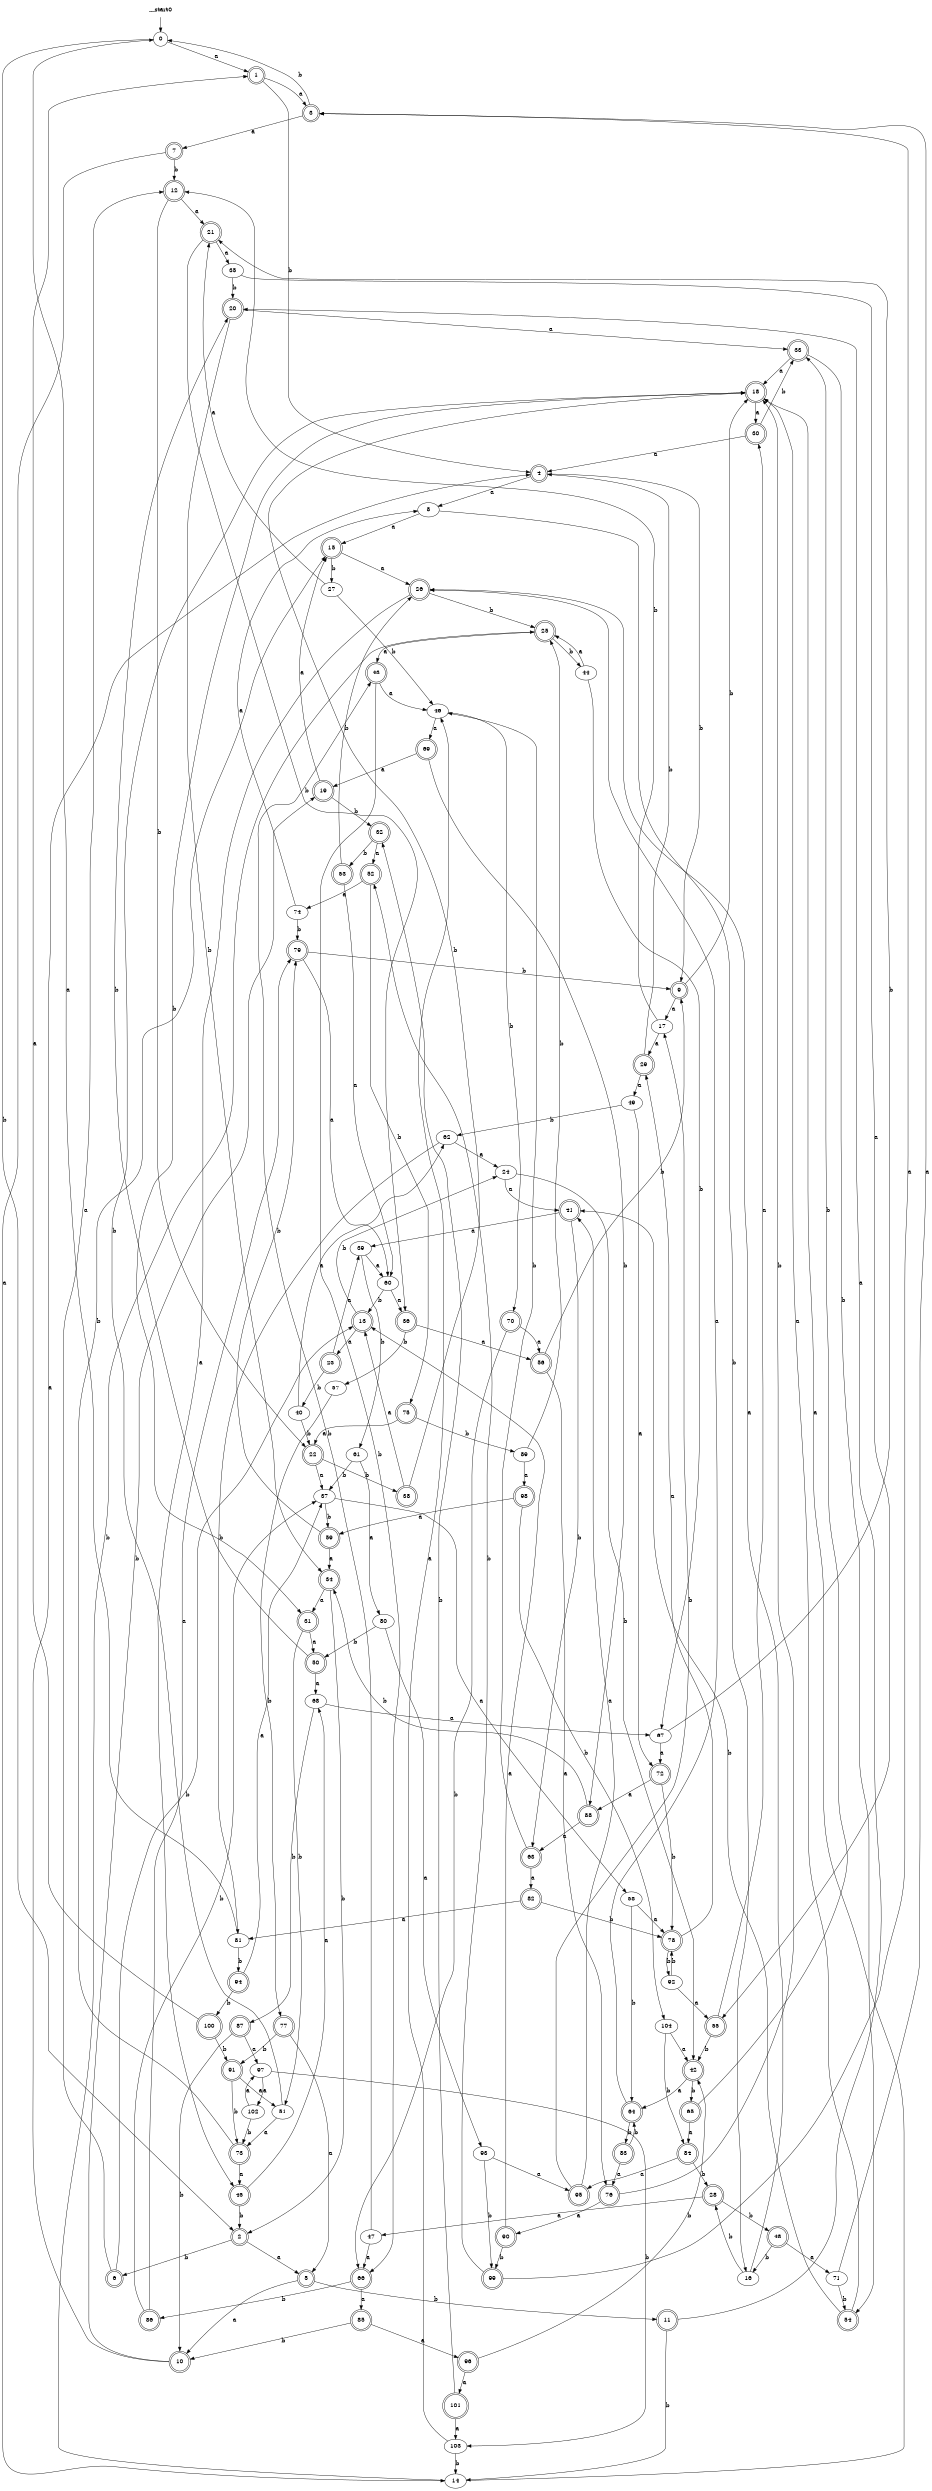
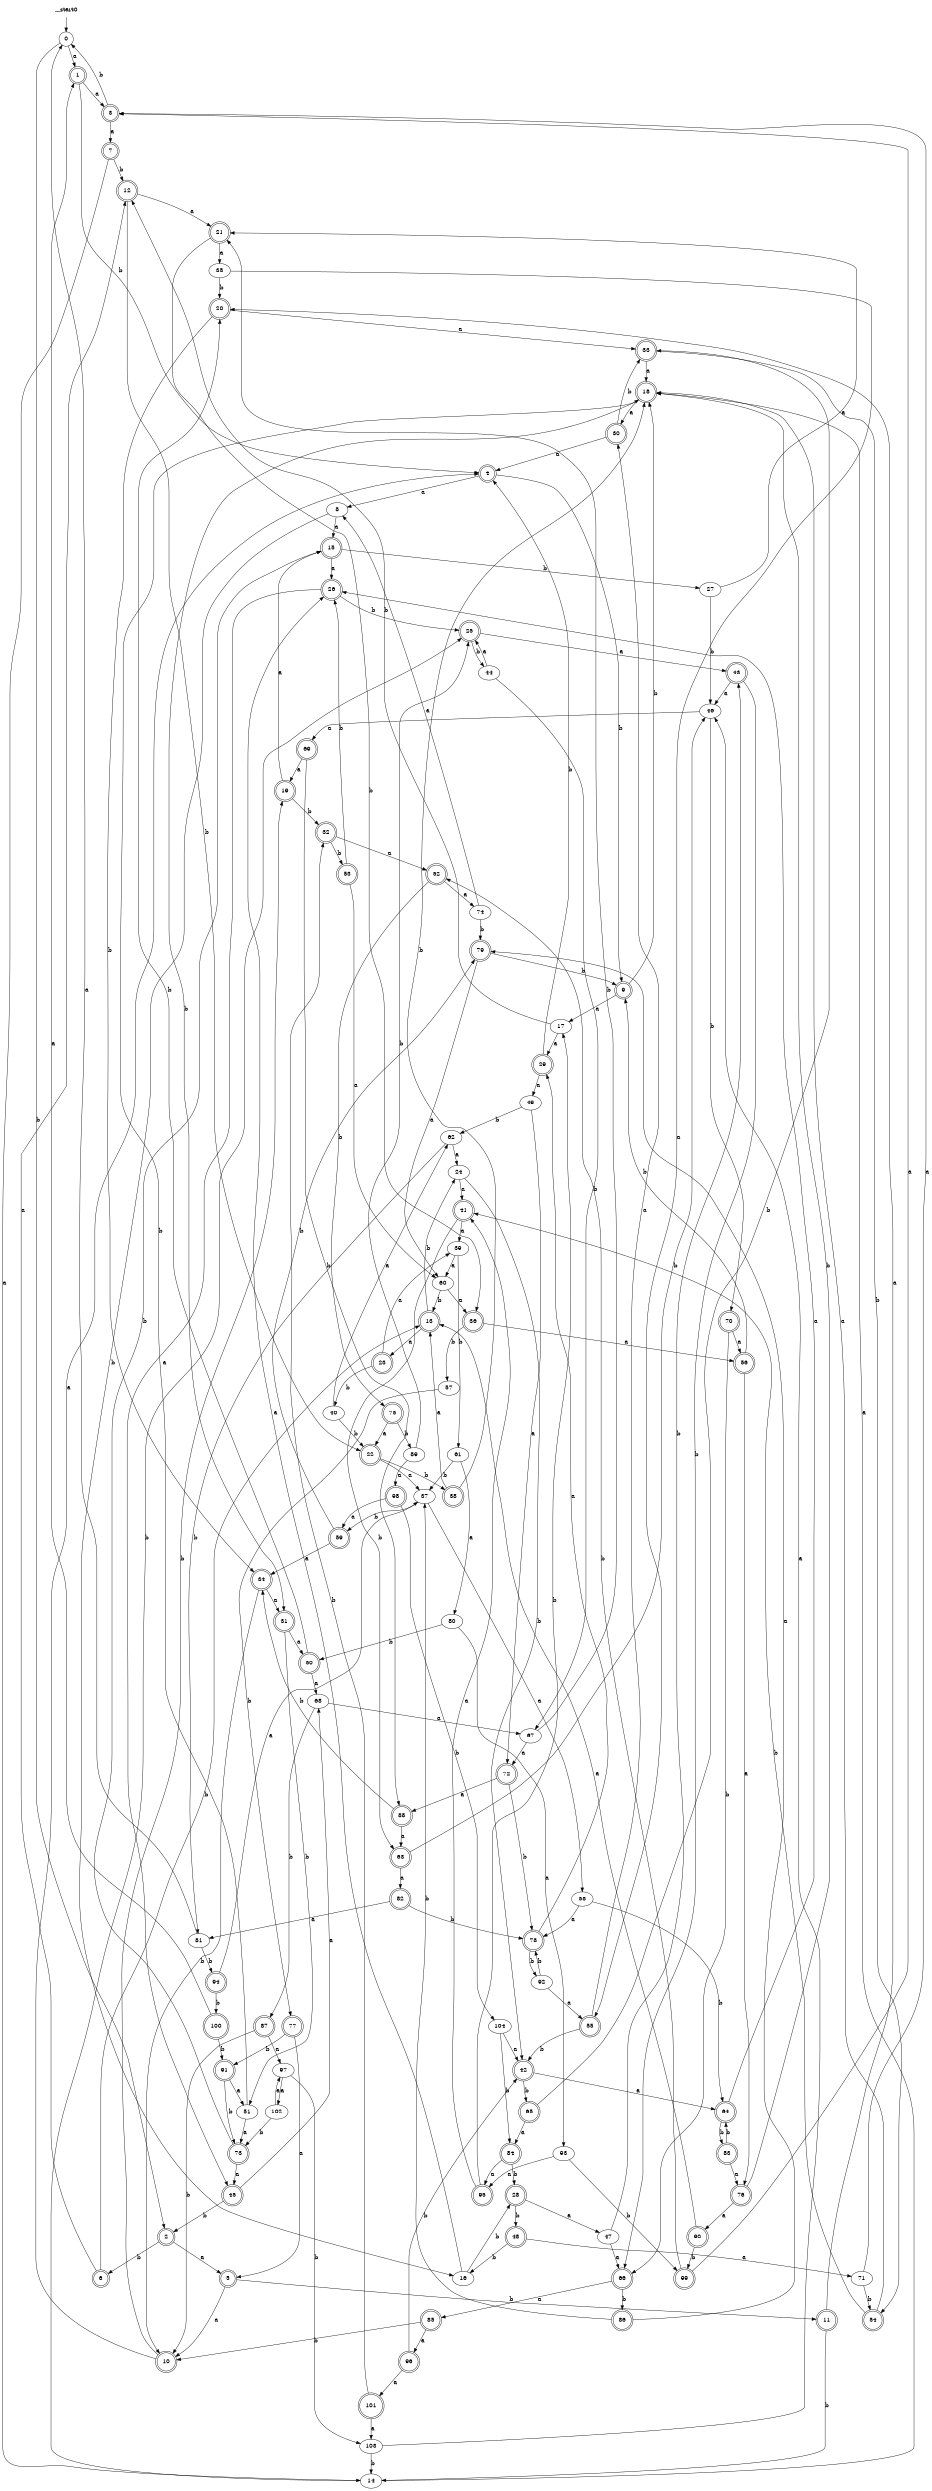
edge "34" -> "2": now "34" -> "10"
